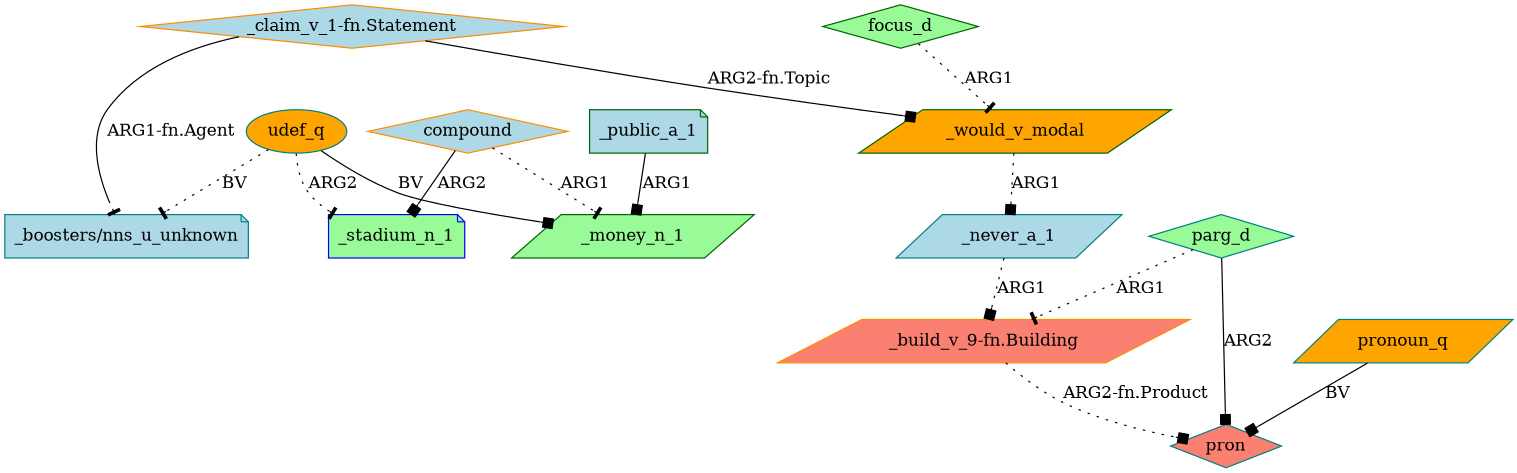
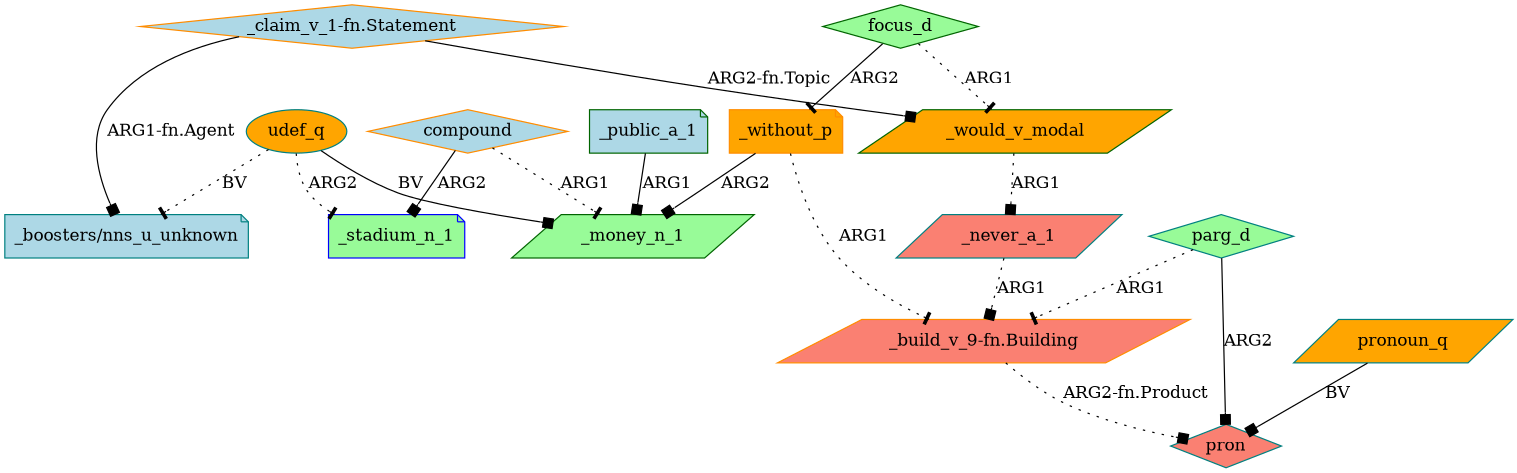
edge "_claim_v_1-fn.Statement" -> "_boosters/nns_u_unknown": arrowhead tee -> box
node "_without_p": added
node "_never_a_1": fillcolor lightblue -> salmon
